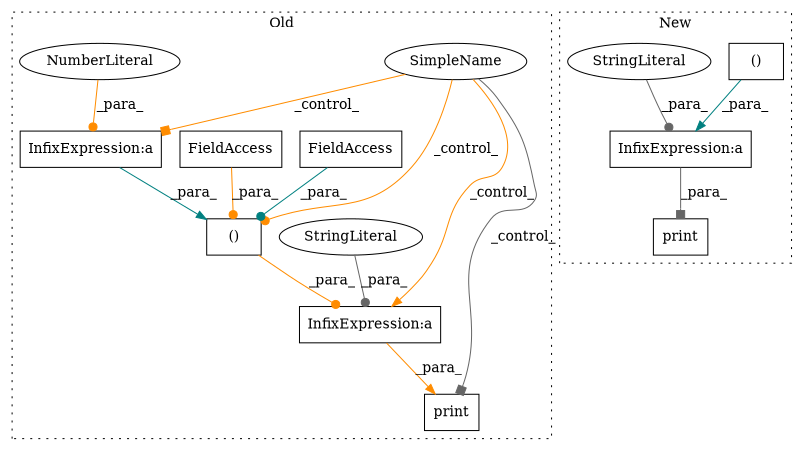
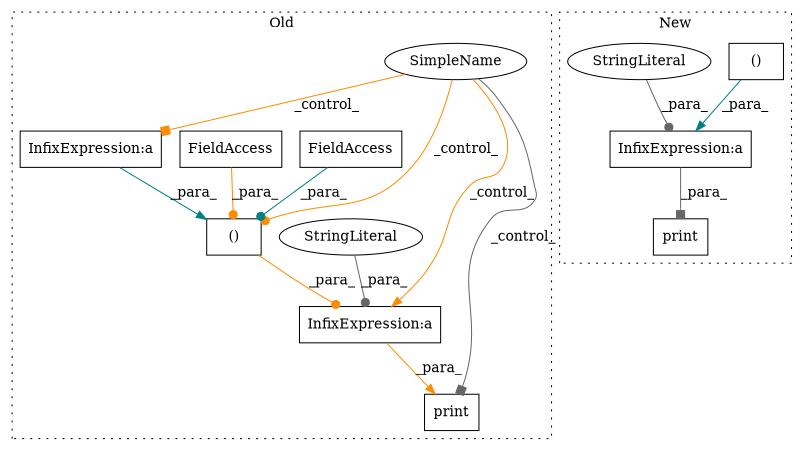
node "NumberLiteral": removed
